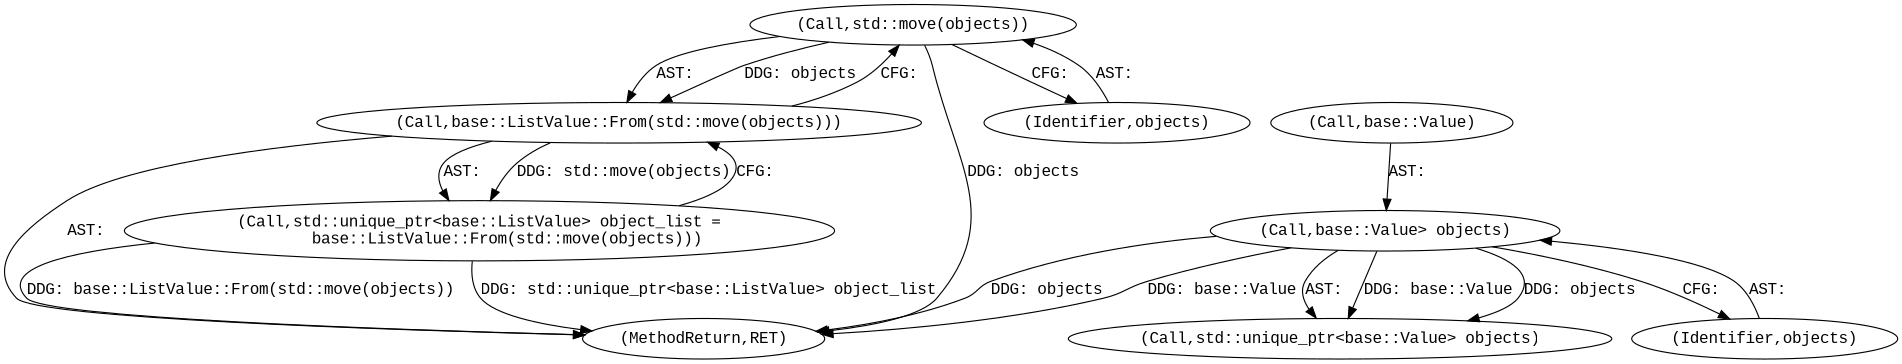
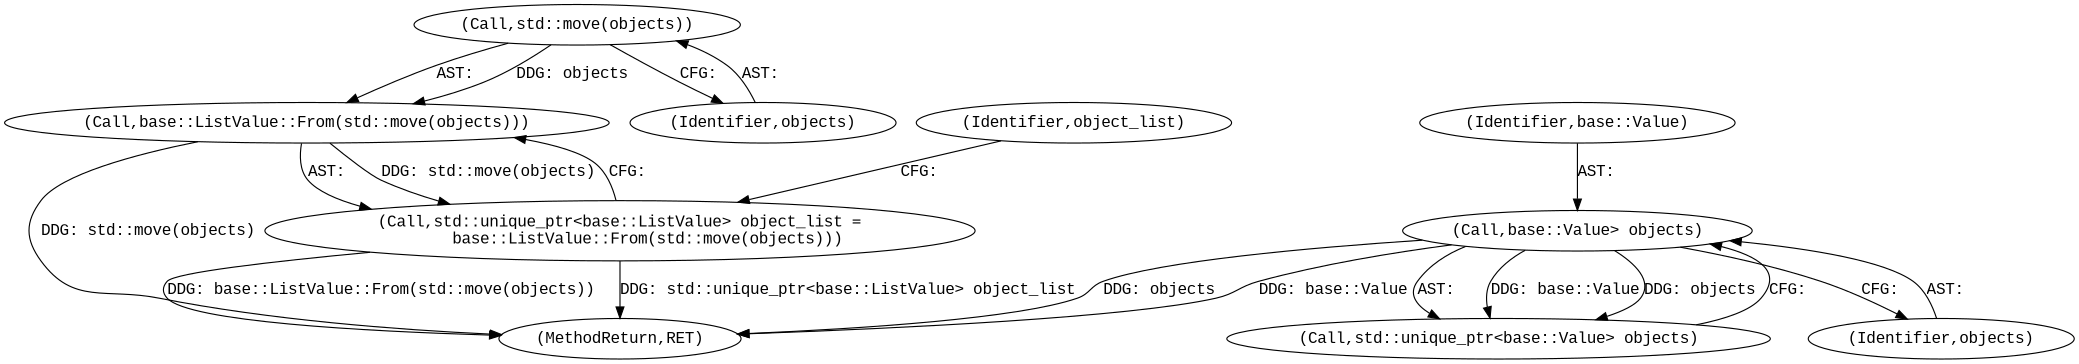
edge "(Call,base::ListValue::From(std::move(objects)))" -> "(Call,std::move(objects))": removed, label "CFG:"
node "(Identifier,object_list)": added
node "(Call,base::Value)": label "(Call,base::Value)" -> "(Identifier,base::Value)"
edge "(Call,std::move(objects))" -> "(MethodReturn,RET)": removed, label "DDG: objects"
edge "(Call,base::ListValue::From(std::move(objects)))" -> "(MethodReturn,RET)": label "AST: " -> "DDG: std::move(objects)"
edge "(Call,std::unique_ptr<base::Value> objects)" -> "(Call,base::Value> objects)": added, label "CFG:"
